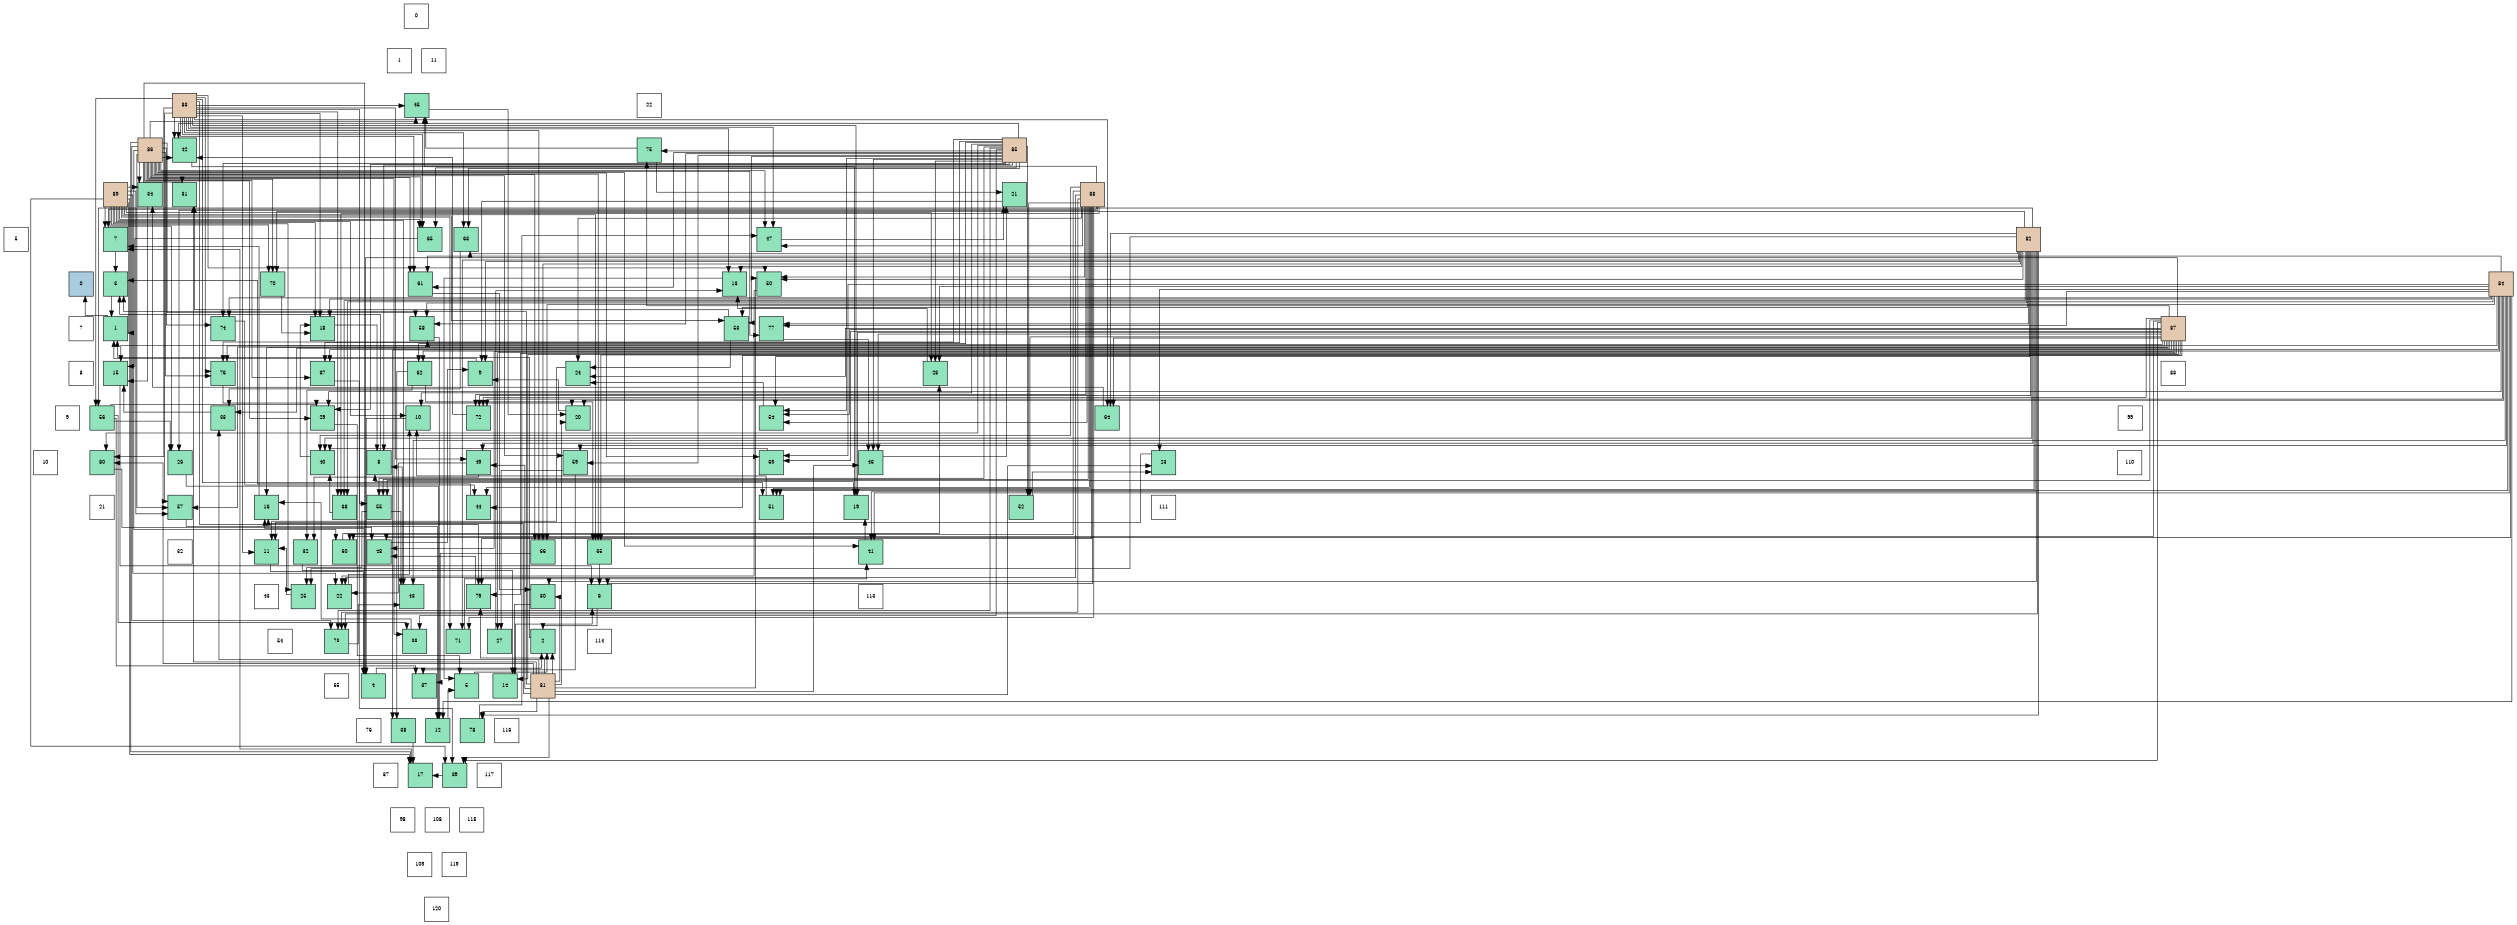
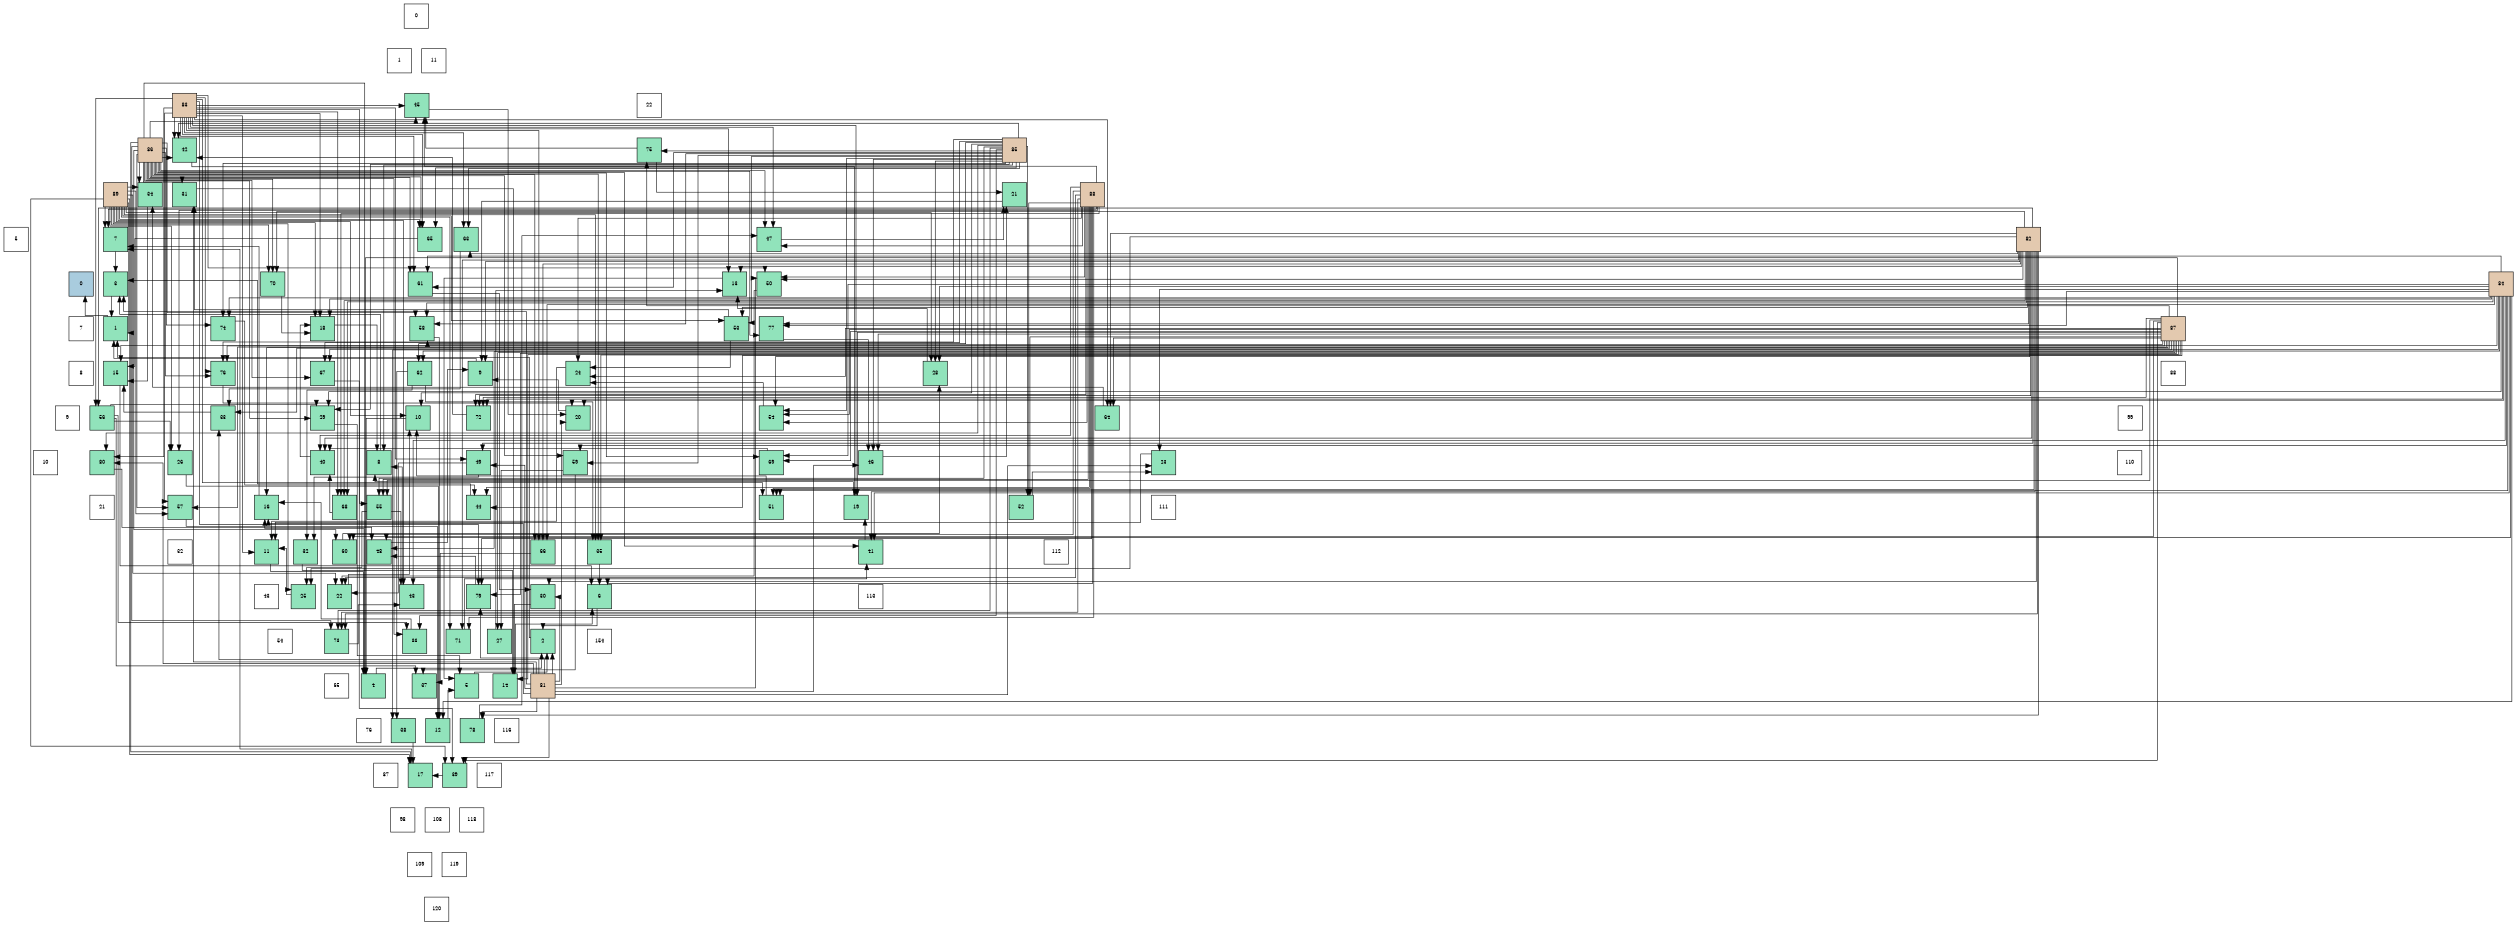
edge "31" -> "14": added
node "112": added
node "114": label "114" -> "154"
